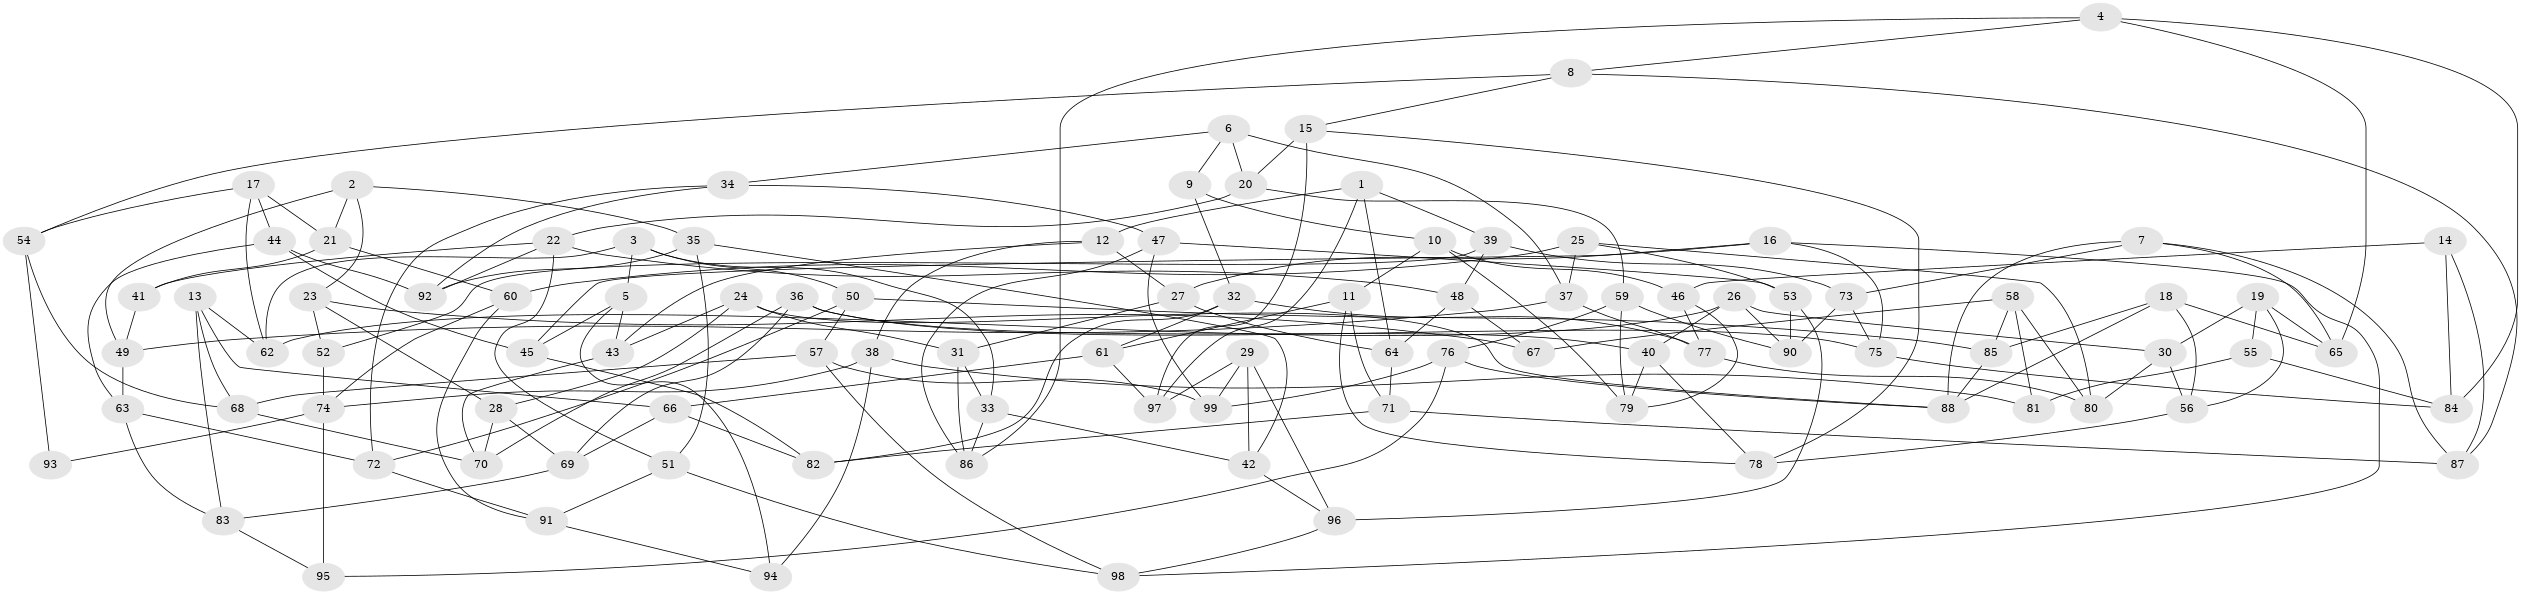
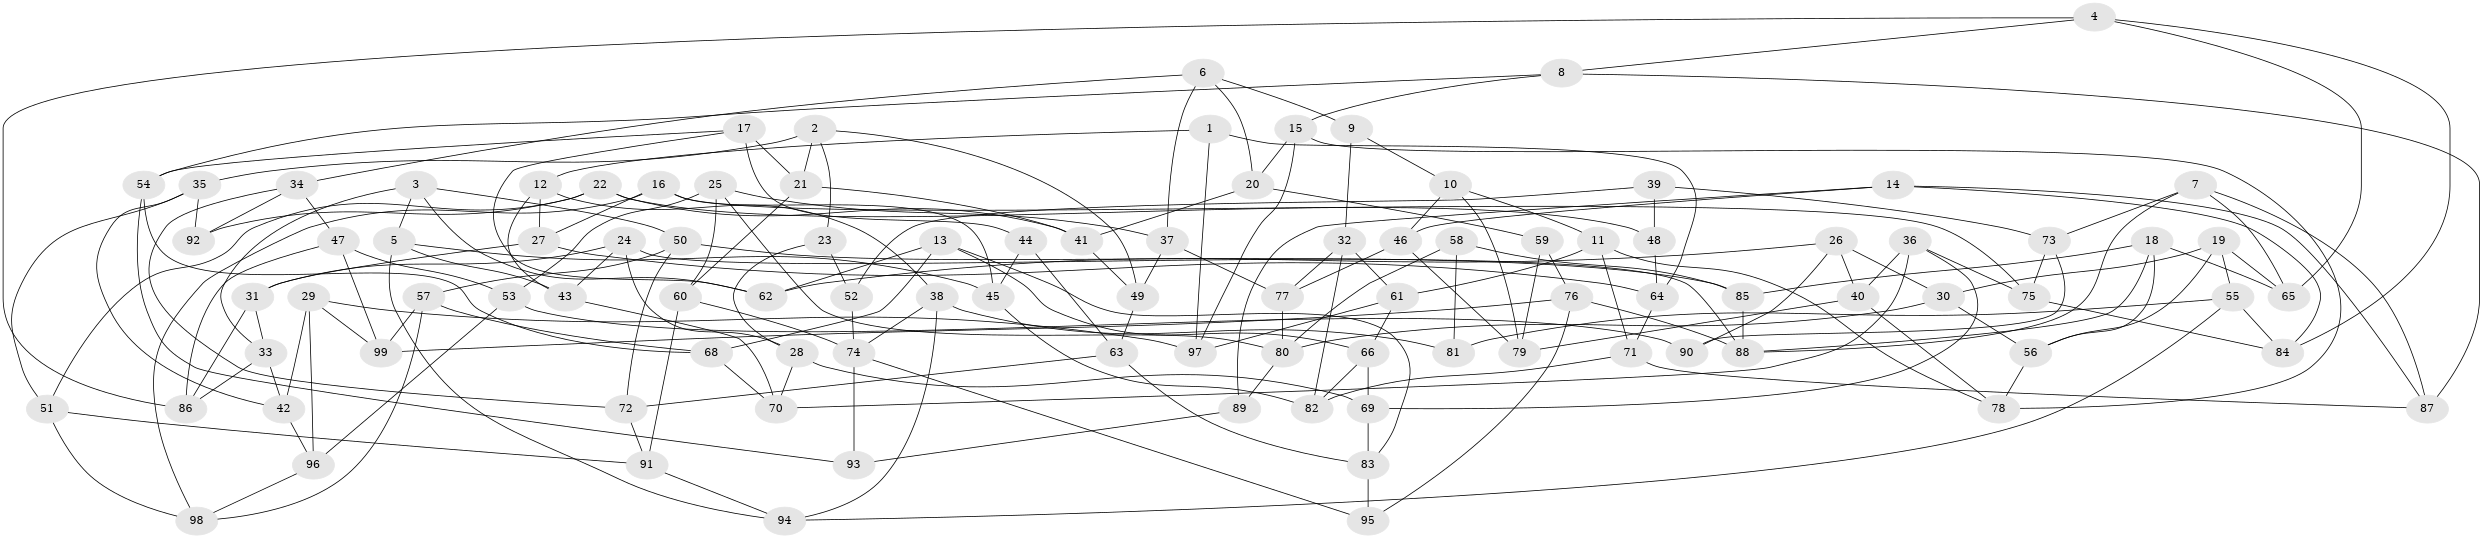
edge "1" -- "39": removed
edge "20" -- "22": now "20" -- "41"
edge "44" -- "92": removed
edge "59" -- "90": removed
node "67": removed
node "89": added
edge "55" -- "94": added
